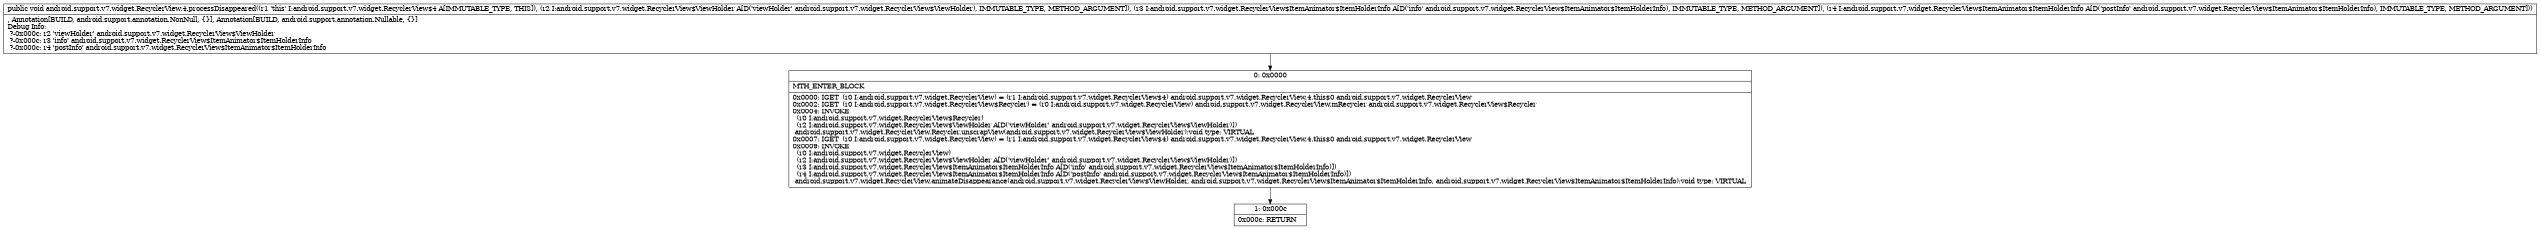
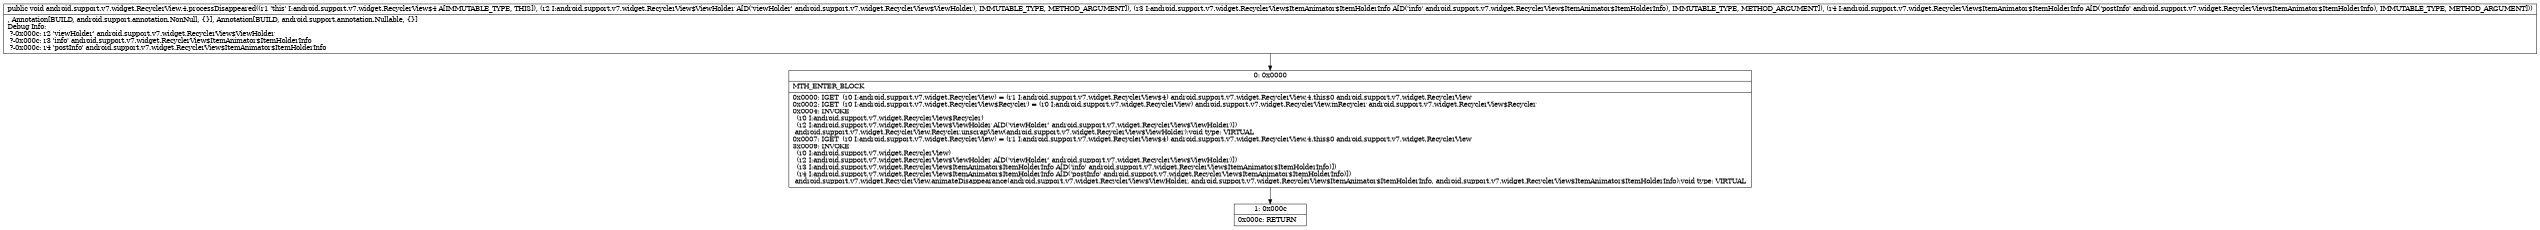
node "0: 0x0000": text "0x0009: INVOKE" -> "3x0009: INVOKE"
